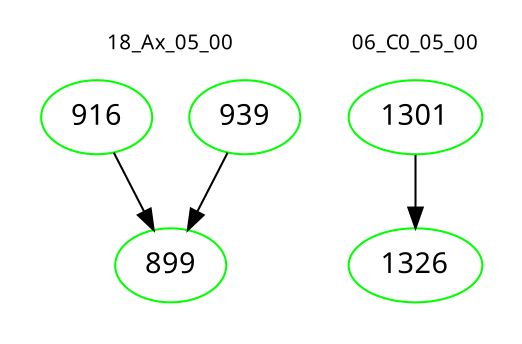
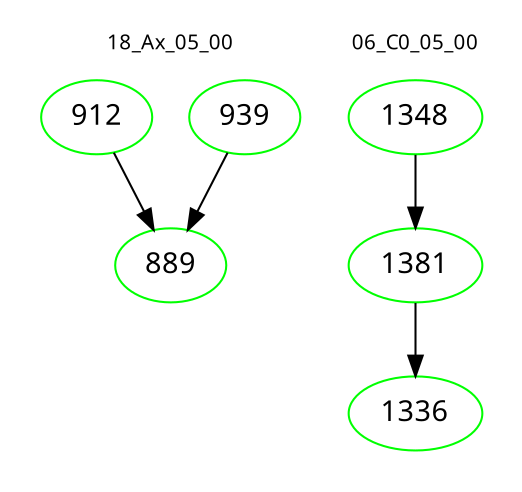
node "916": label "916" -> "912"
node "1348": added
node "1301": label "1301" -> "1381"
node "899": label "899" -> "889"
node "1326": label "1326" -> "1336"
